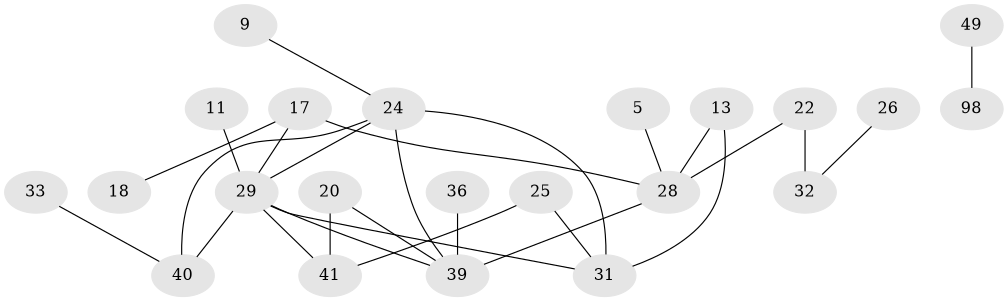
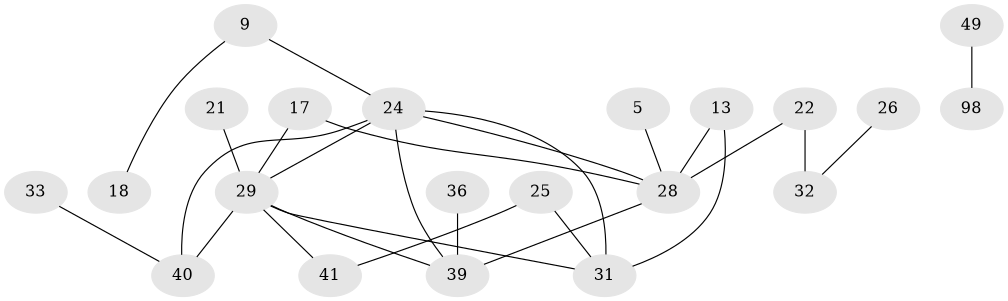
node "11": label "11" -> "21"
edge "24" -- "28": added
edge "17" -- "18": now "9" -- "18"
node "20": removed
